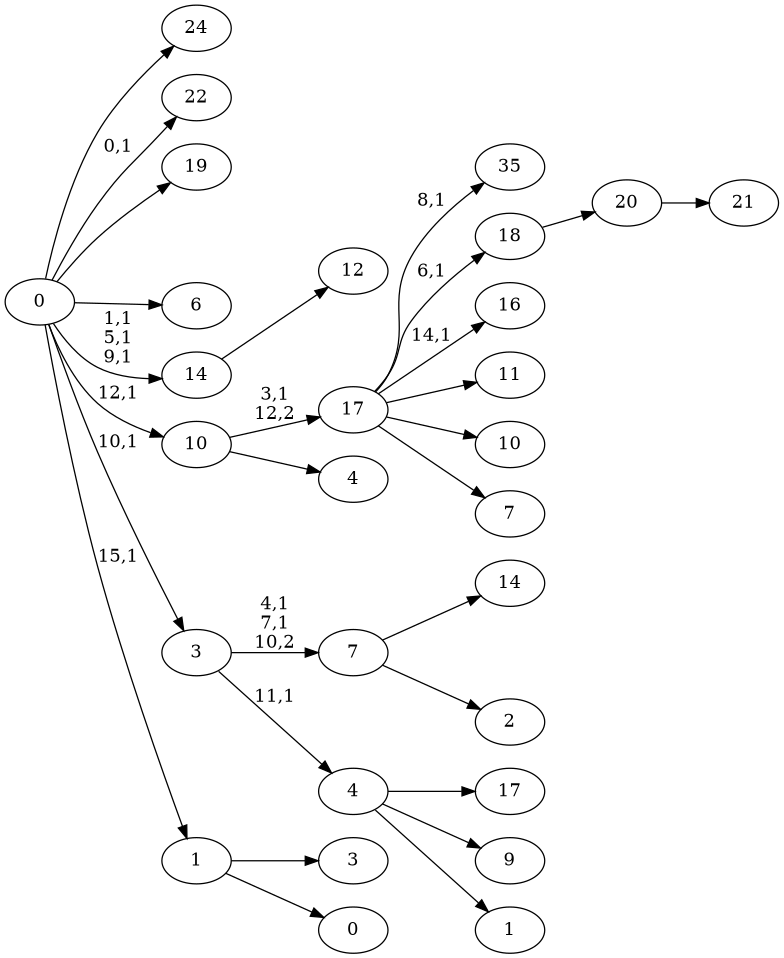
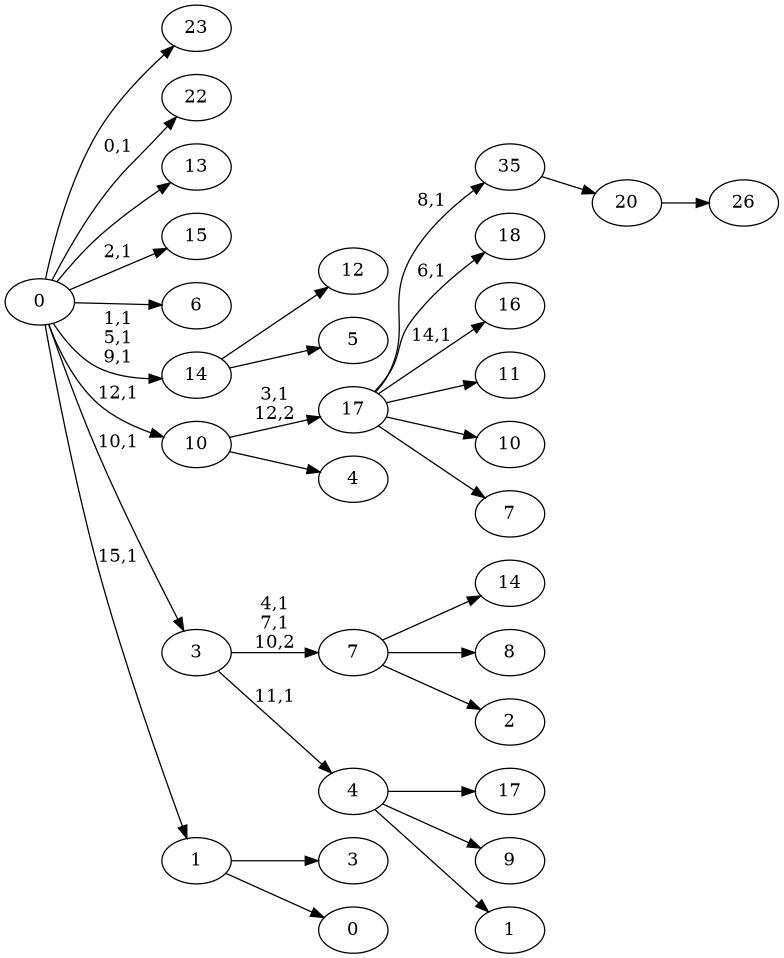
node "24": label "24" -> "23"
node "19": label "19" -> "13"
node "21": label "21" -> "26"
edge "18" -> "20": now "35" -> "20"
node "15": added
node "5": added
node "8": added
